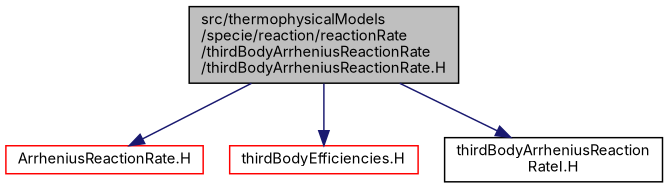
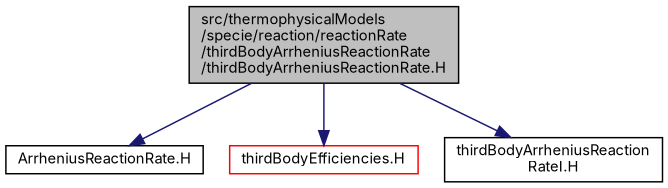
node "ArrheniusReactionRate.H": color red -> black
